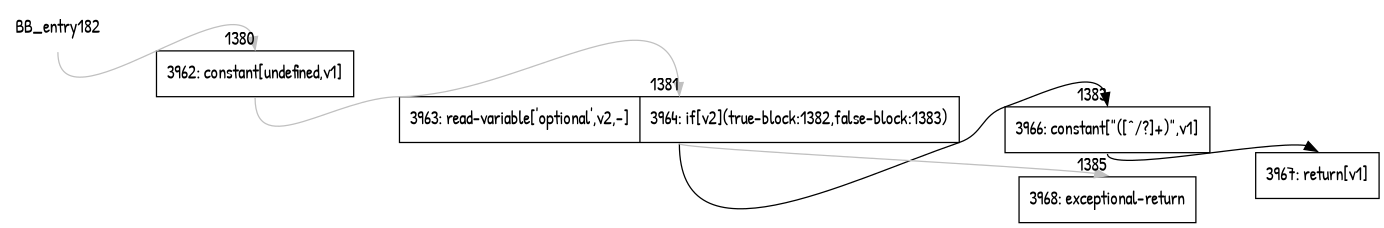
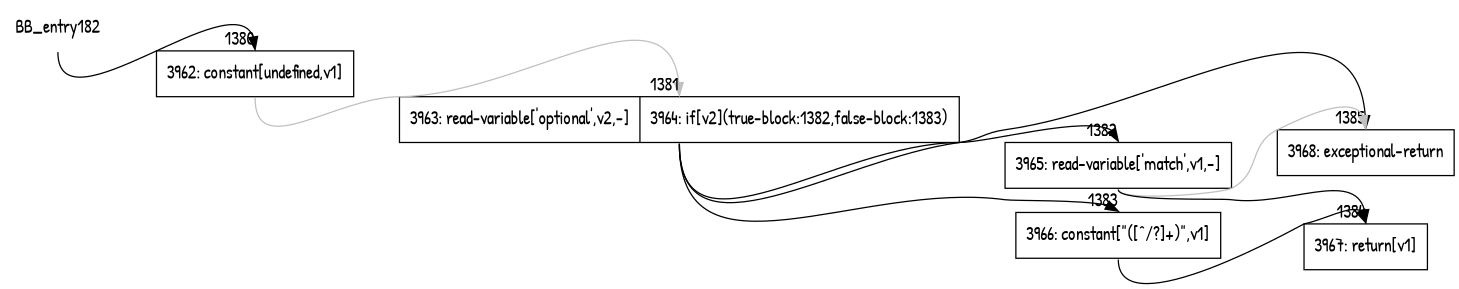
edge "BB_entry182" -> "3962: constant[undefined,v1]": color gray -> black
edge "3963: read-variable['optional',v2,-]" -> "3968: exceptional-return": color gray -> black
node "3965: read-variable['match',v1,-]": added
